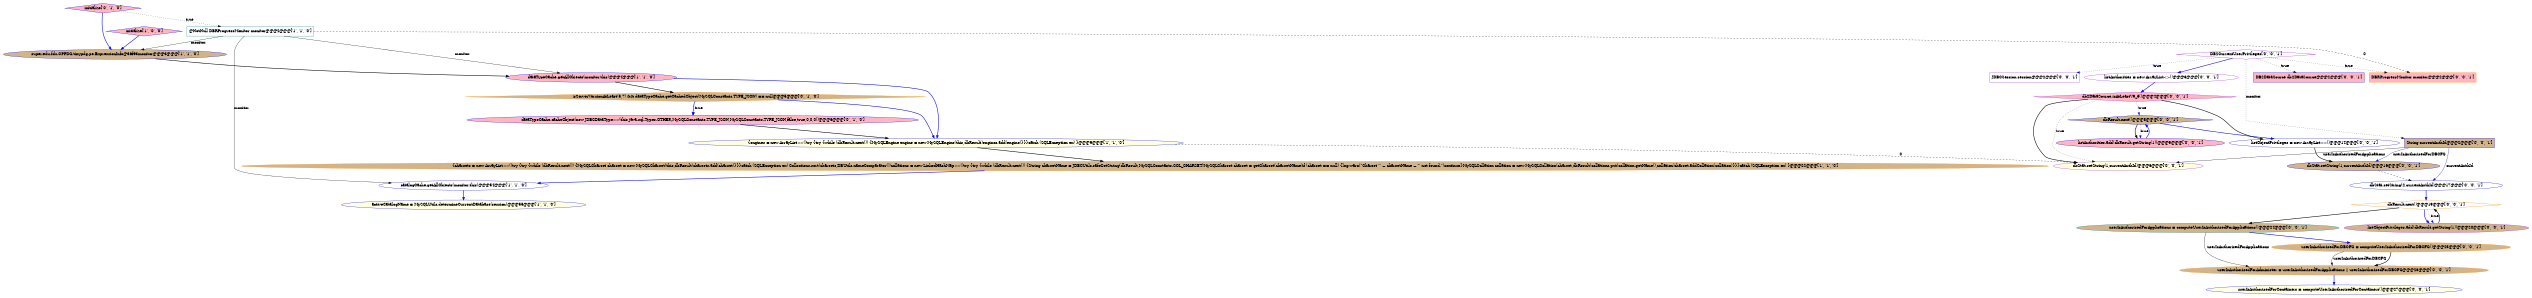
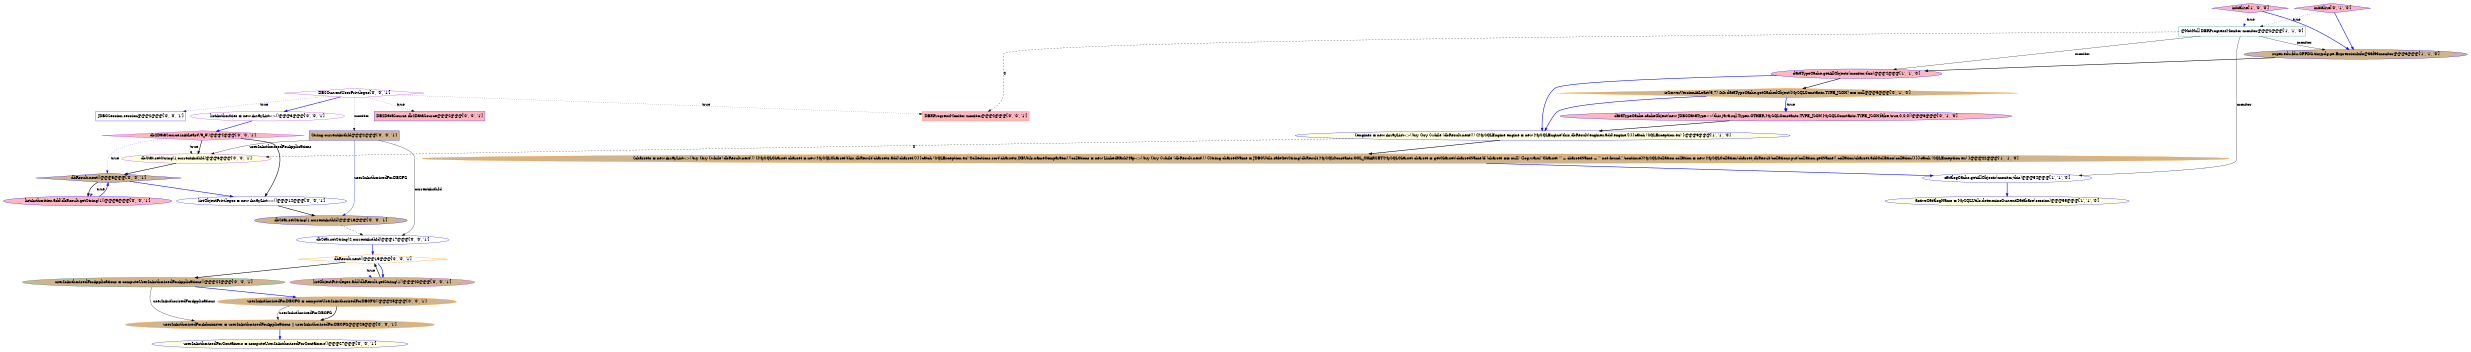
edge "initialize['1', '0', '0']" -> "@NotNull DBRProgressMonitor monitor@@@2@@@['1', '1', '0']": added, label "true"
node "JDBCSession session@@@2@@@['0', '0', '1']": color purple -> blue
edge "String currentAuthId@@@2@@@['0', '0', '1']" -> "dbStat.setString(2,currentAuthId)@@@17@@@['0', '0', '1']": color blue -> black
edge "dbStat.setString(1,currentAuthId)@@@6@@@['0', '0', '1']" -> "dbResult.next()@@@8@@@['0', '0', '1']": added
